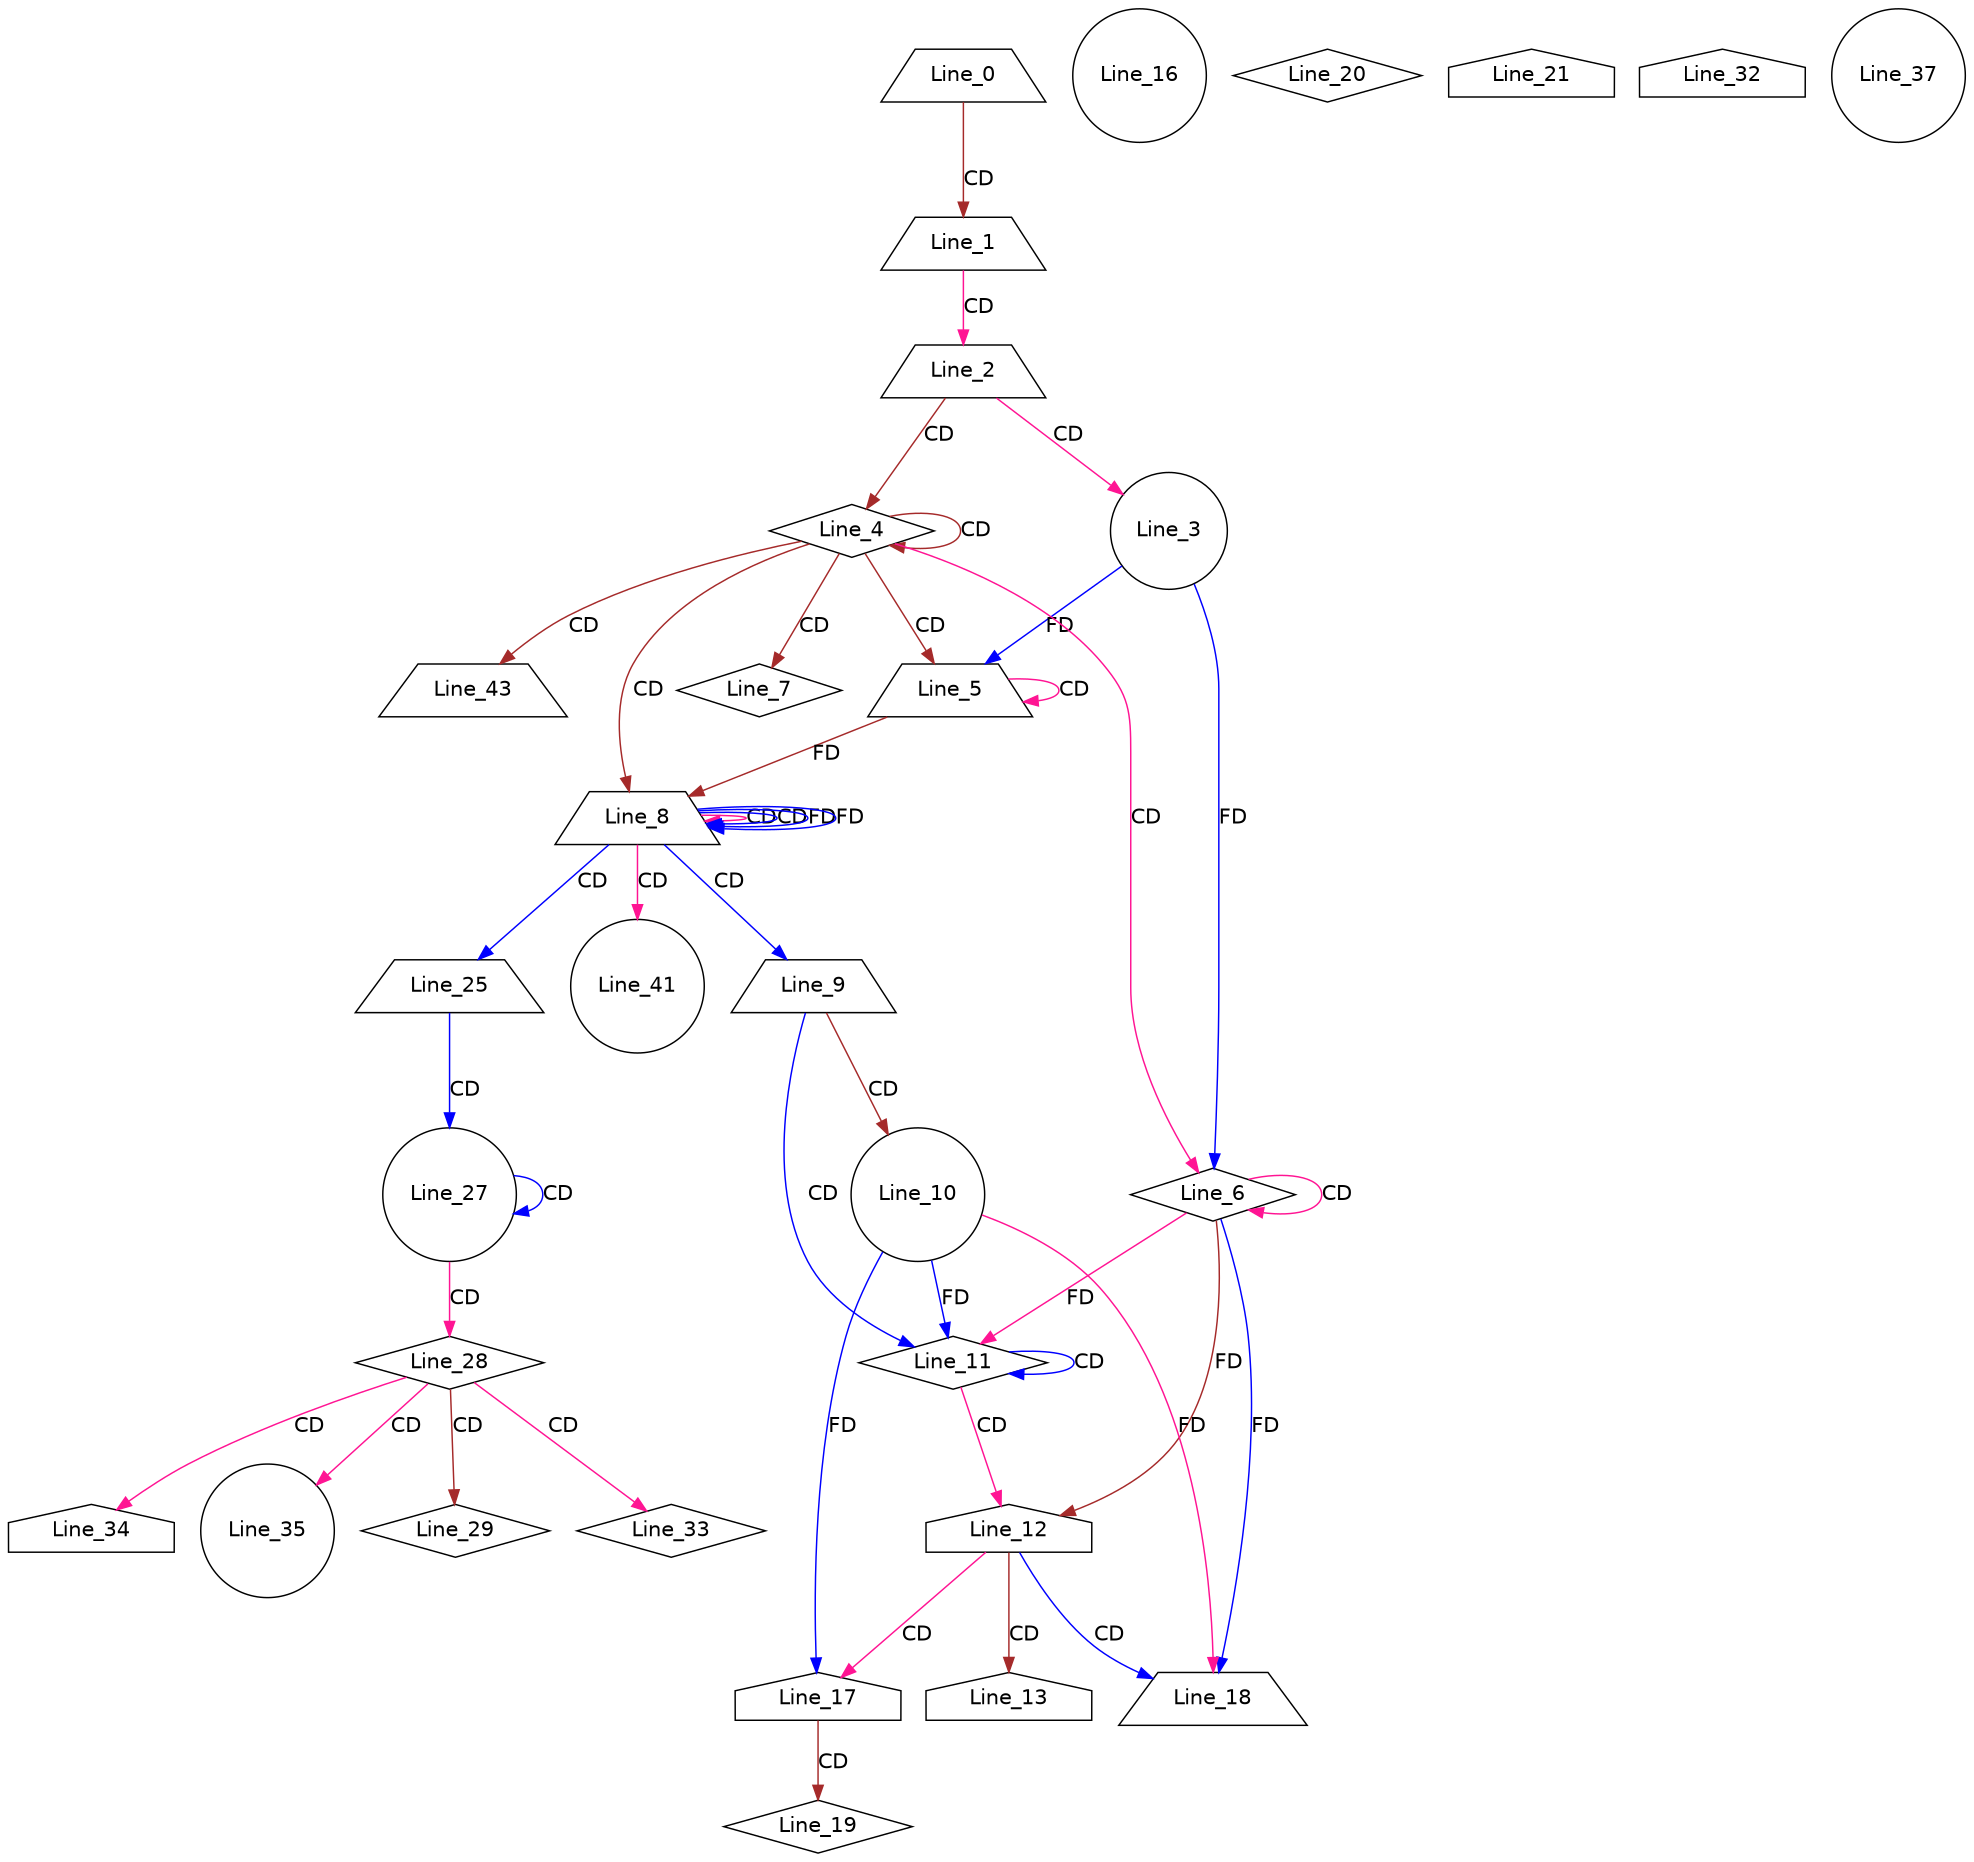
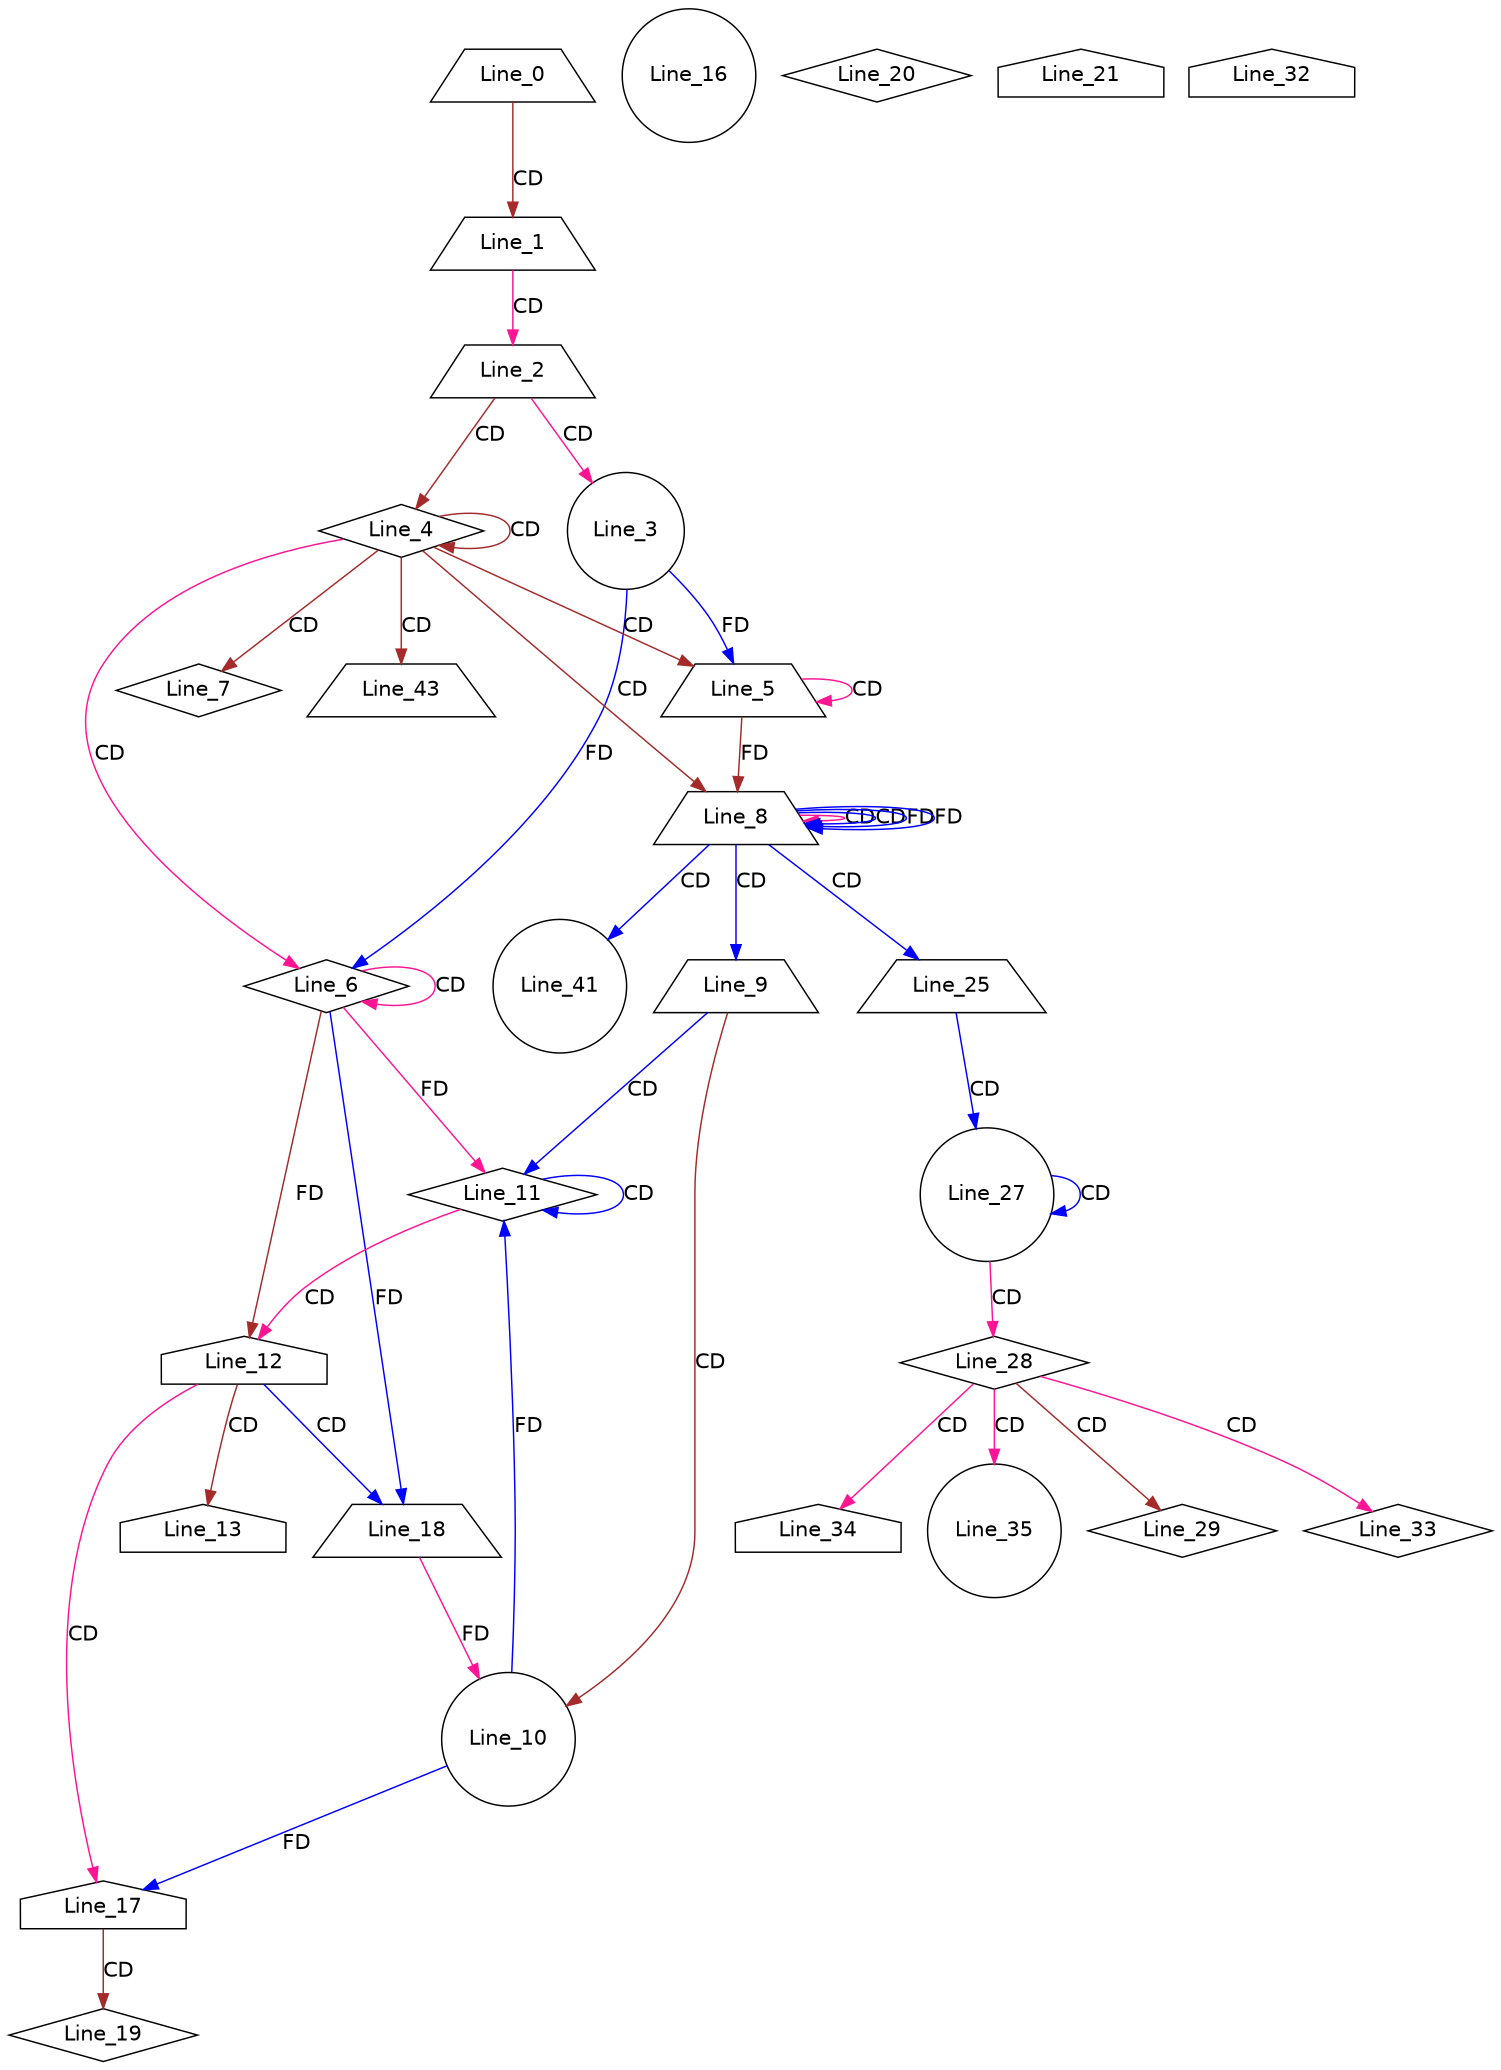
node "Line_37": removed
edge "Line_8" -> "Line_41": color deeppink -> blue
edge "Line_10" -> "Line_18": reversed
